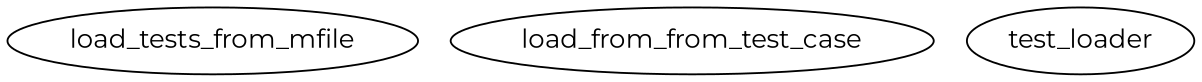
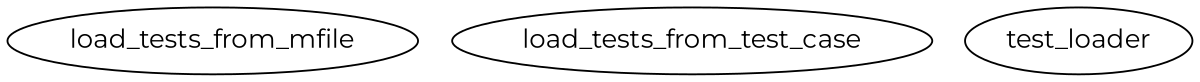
node "load_from_from_test_case": label "load_from_from_test_case" -> "load_tests_from_test_case"
